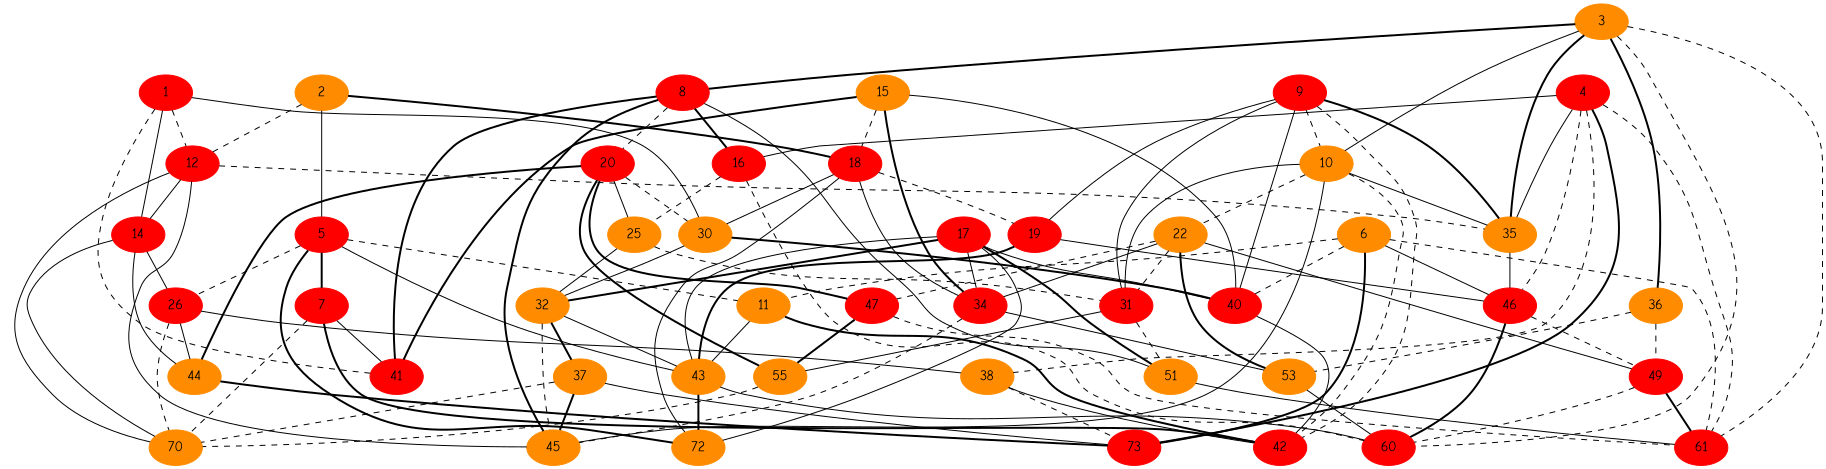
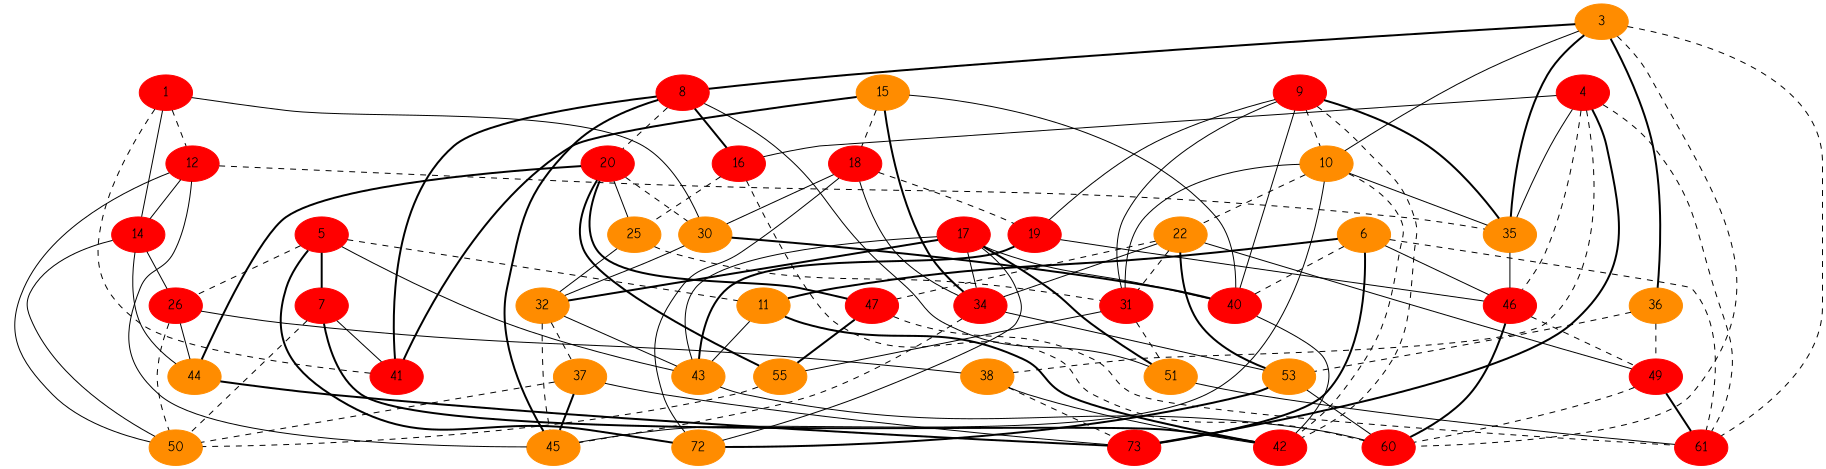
node "2": removed
edge "6" -- "11": style dashed -> bold
edge "32" -- "37": style bold -> dashed
edge "43" -- "72": now "53" -- "72"
node "70": label "70" -> "50"
